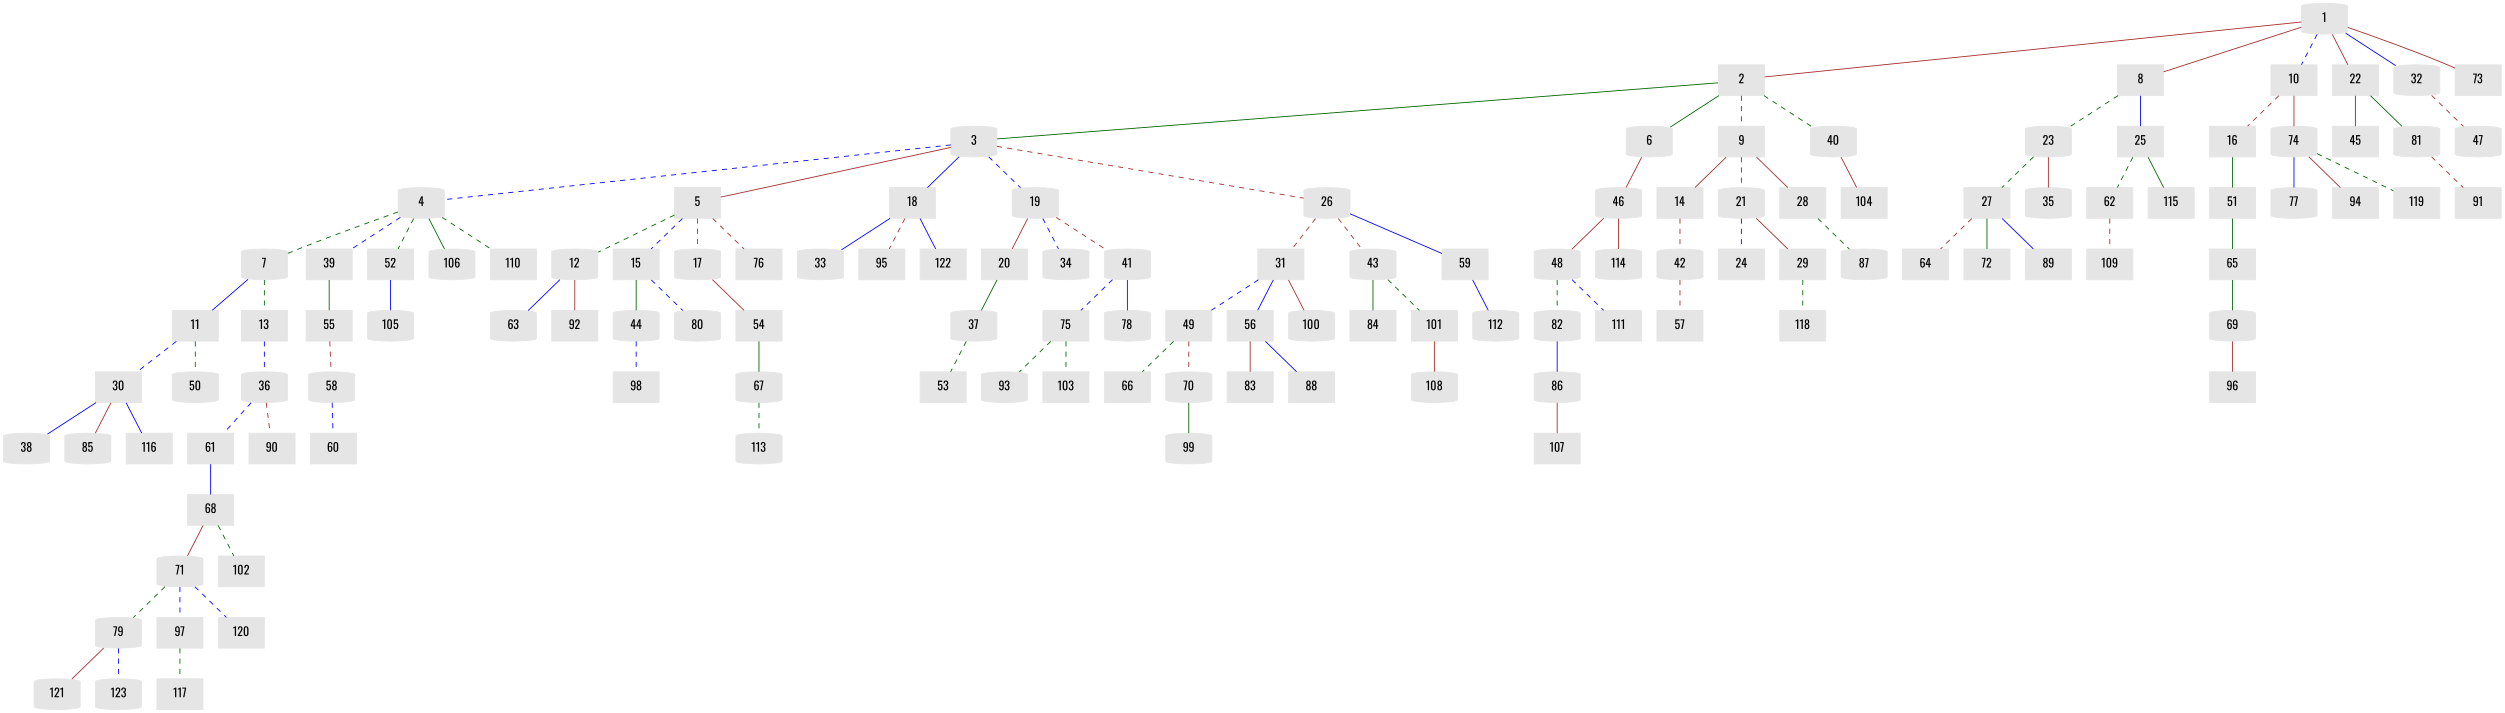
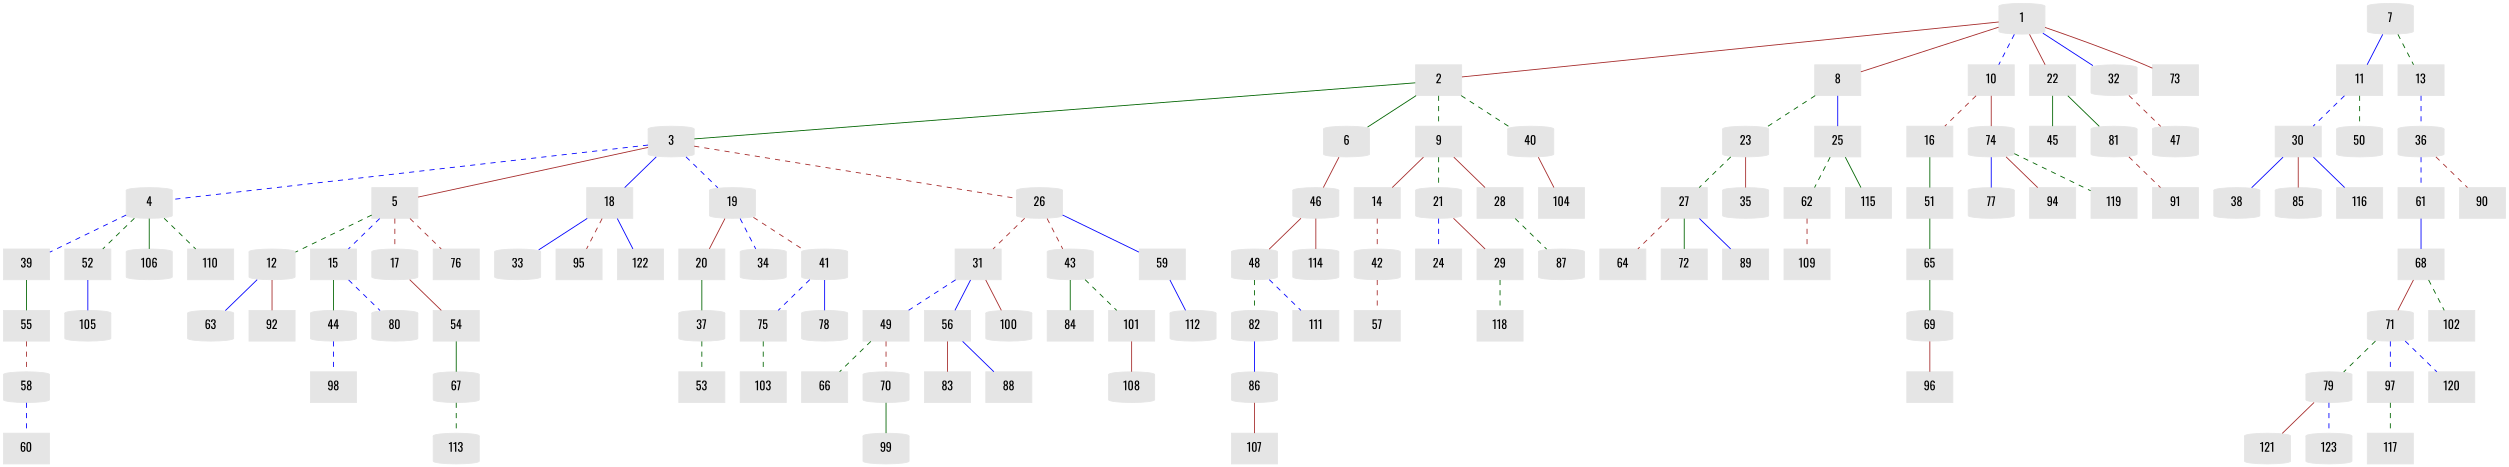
edge "4" -- "7": removed
node "93": removed
